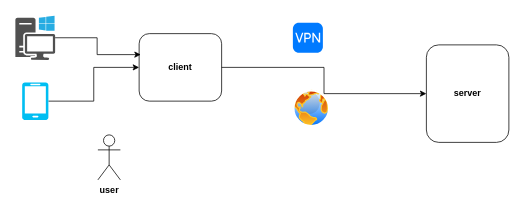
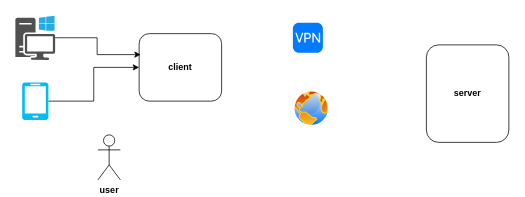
edge "client" -> "server": removed
